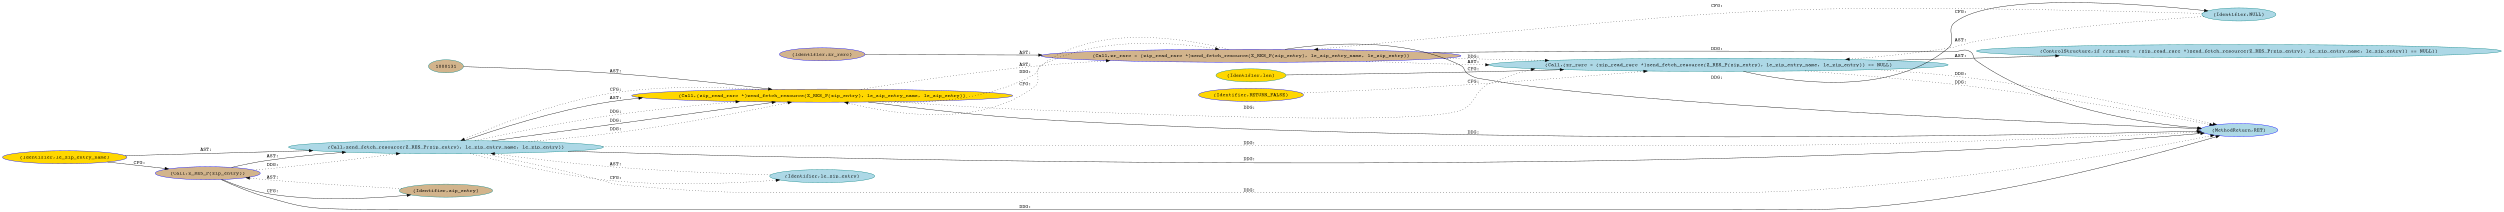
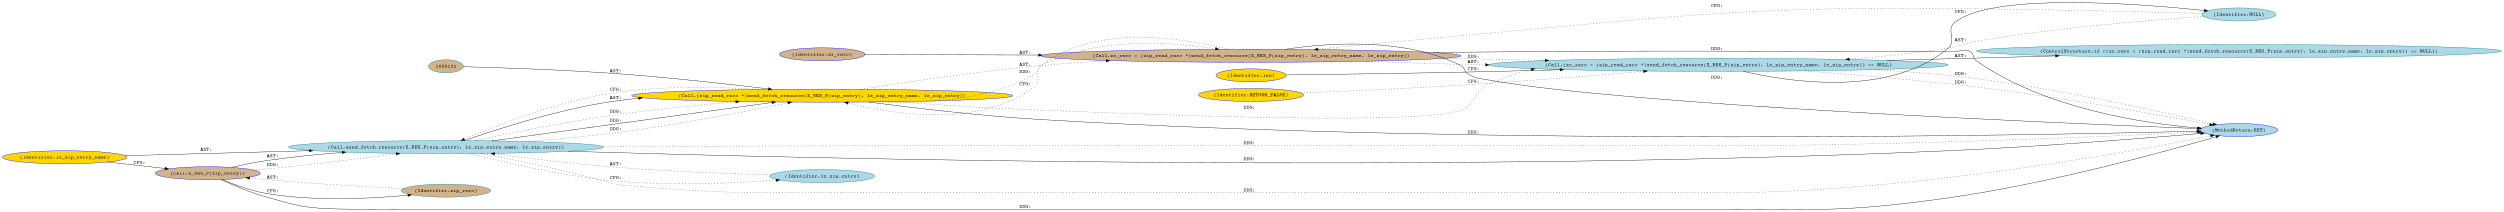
node "(Identifier,len)": color teal -> blue
node "(Identifier,zip_entry)": label "(Identifier,zip_entry)" -> "(Identifier,zip_rsrc)"
